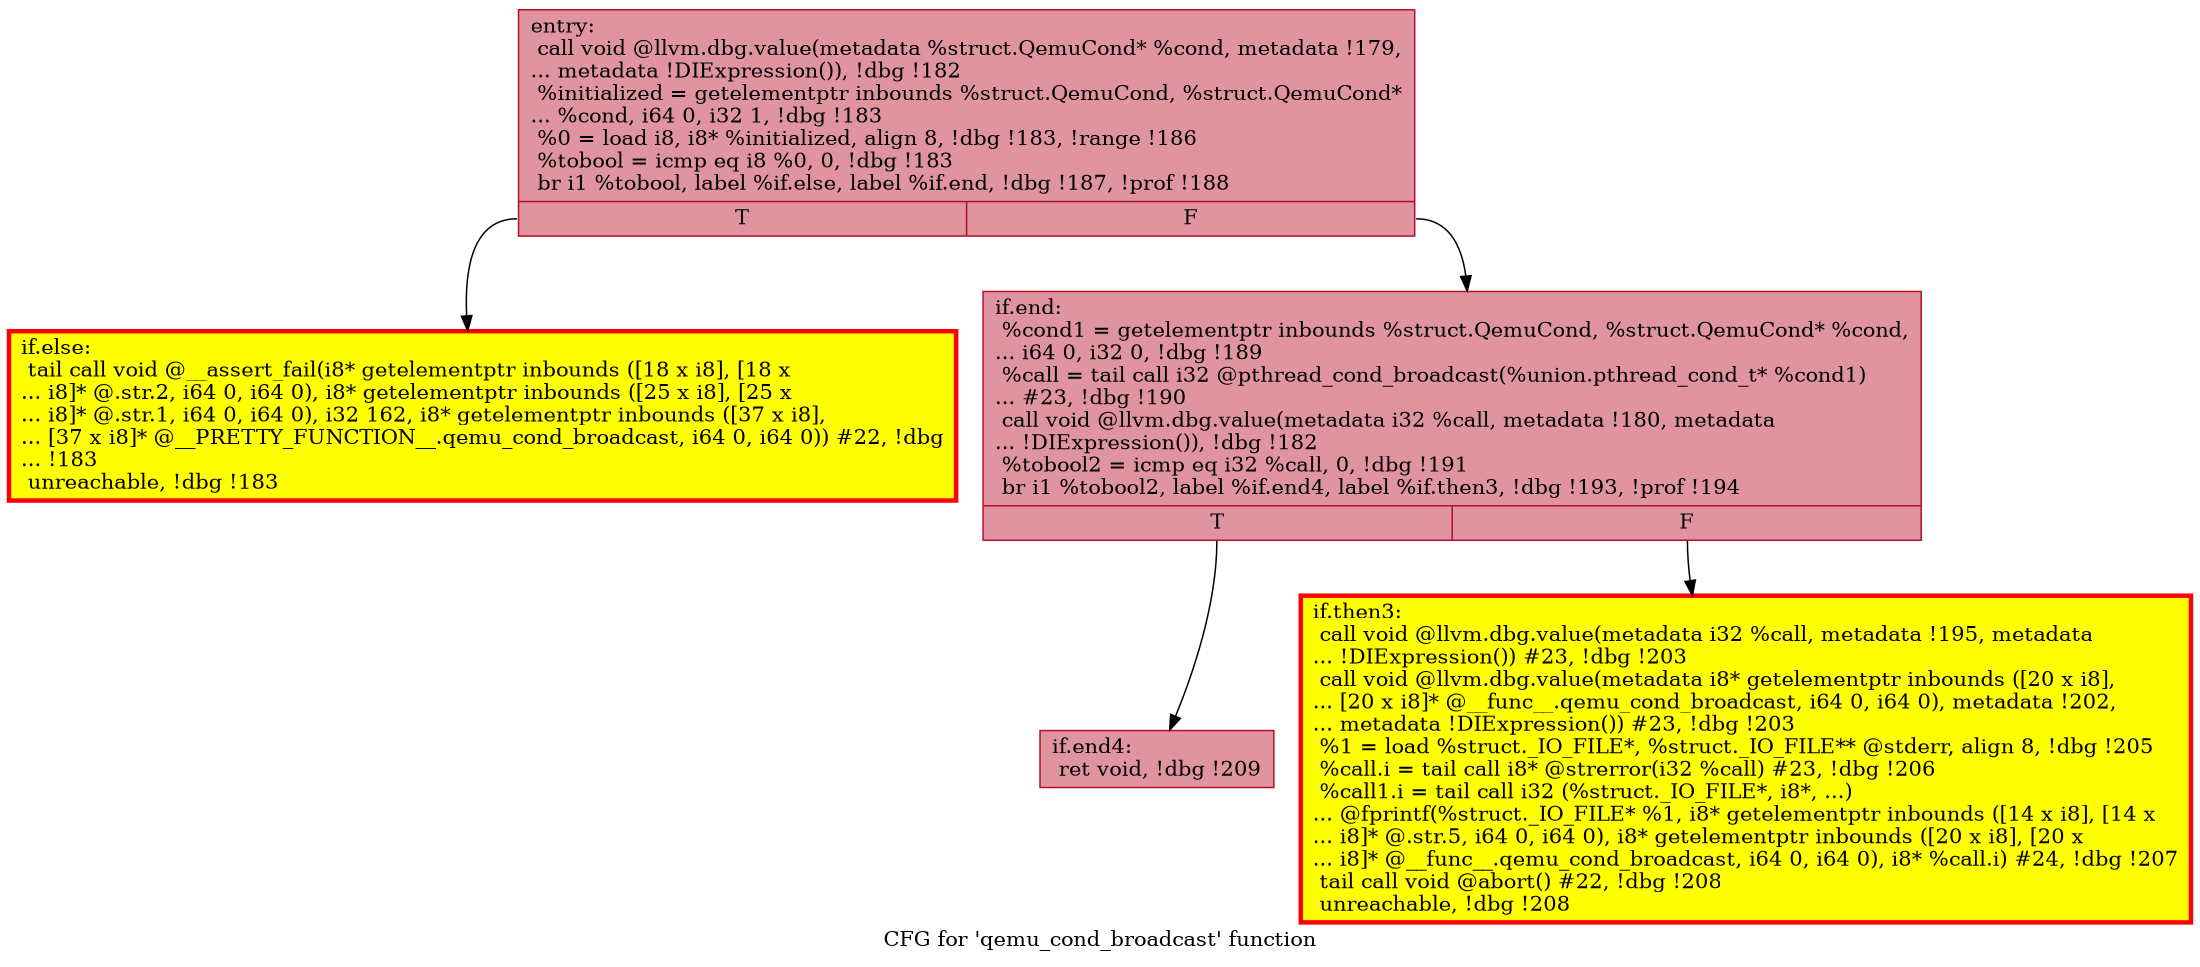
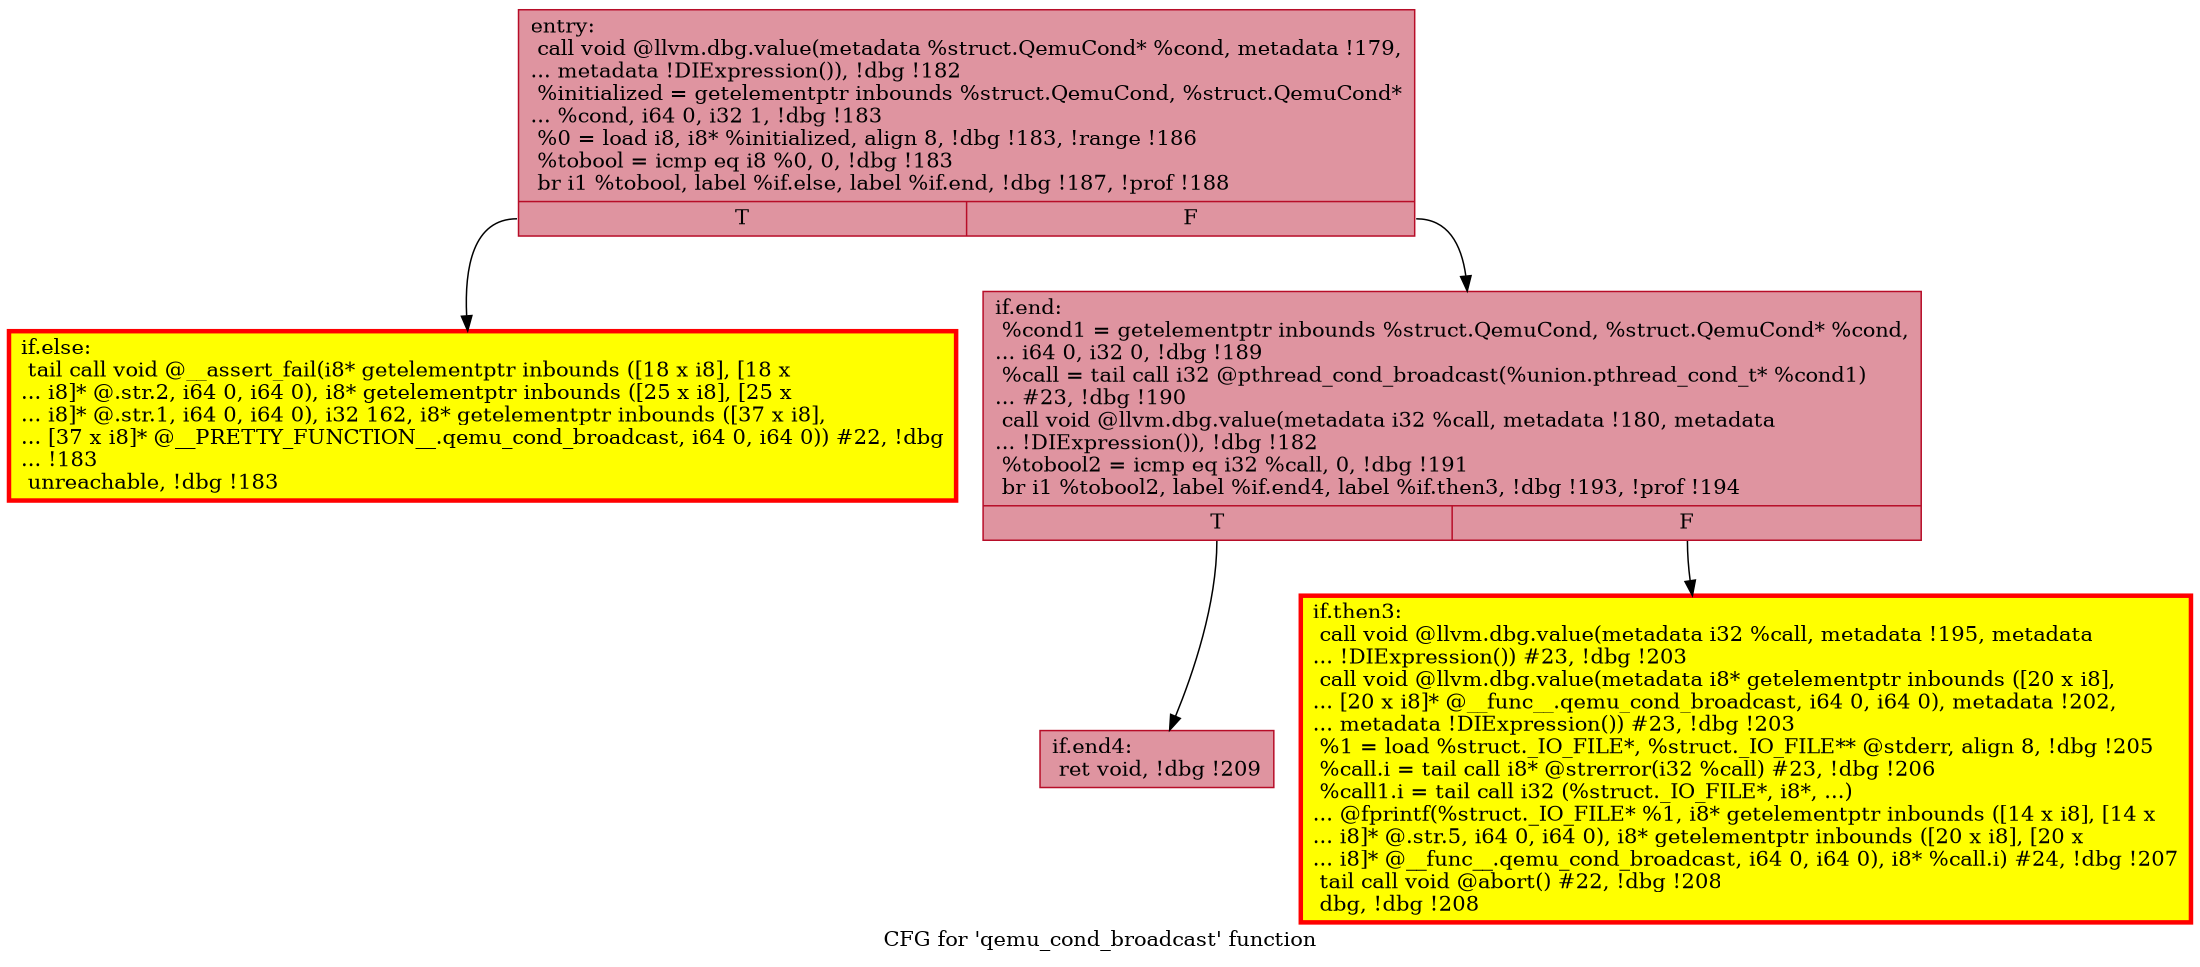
node "if.then3:": text "unreachable, !dbg !208" -> "dbg, !dbg !208"
